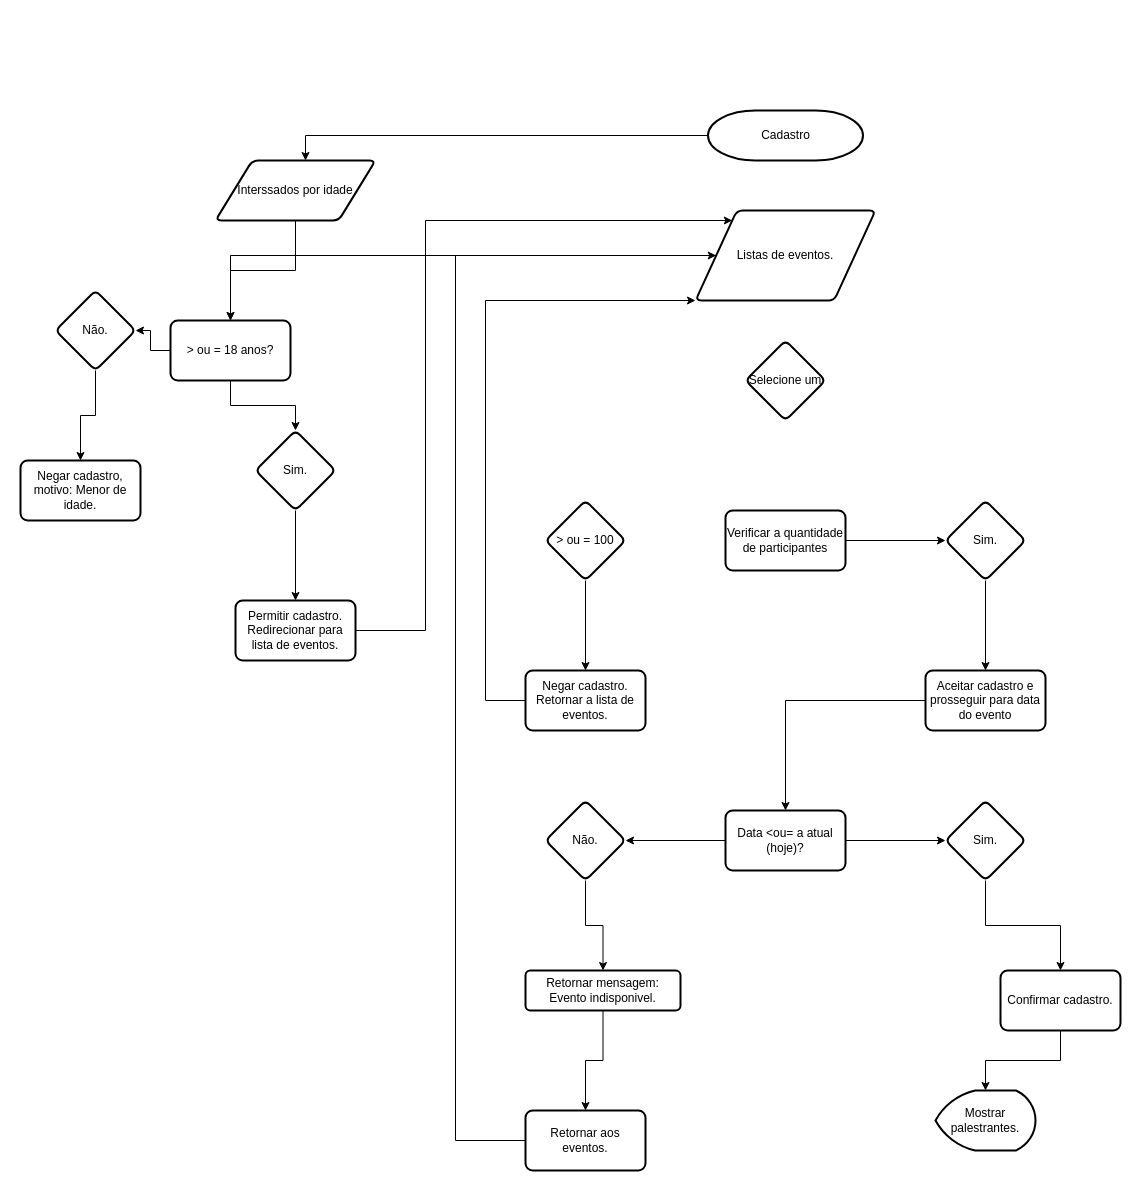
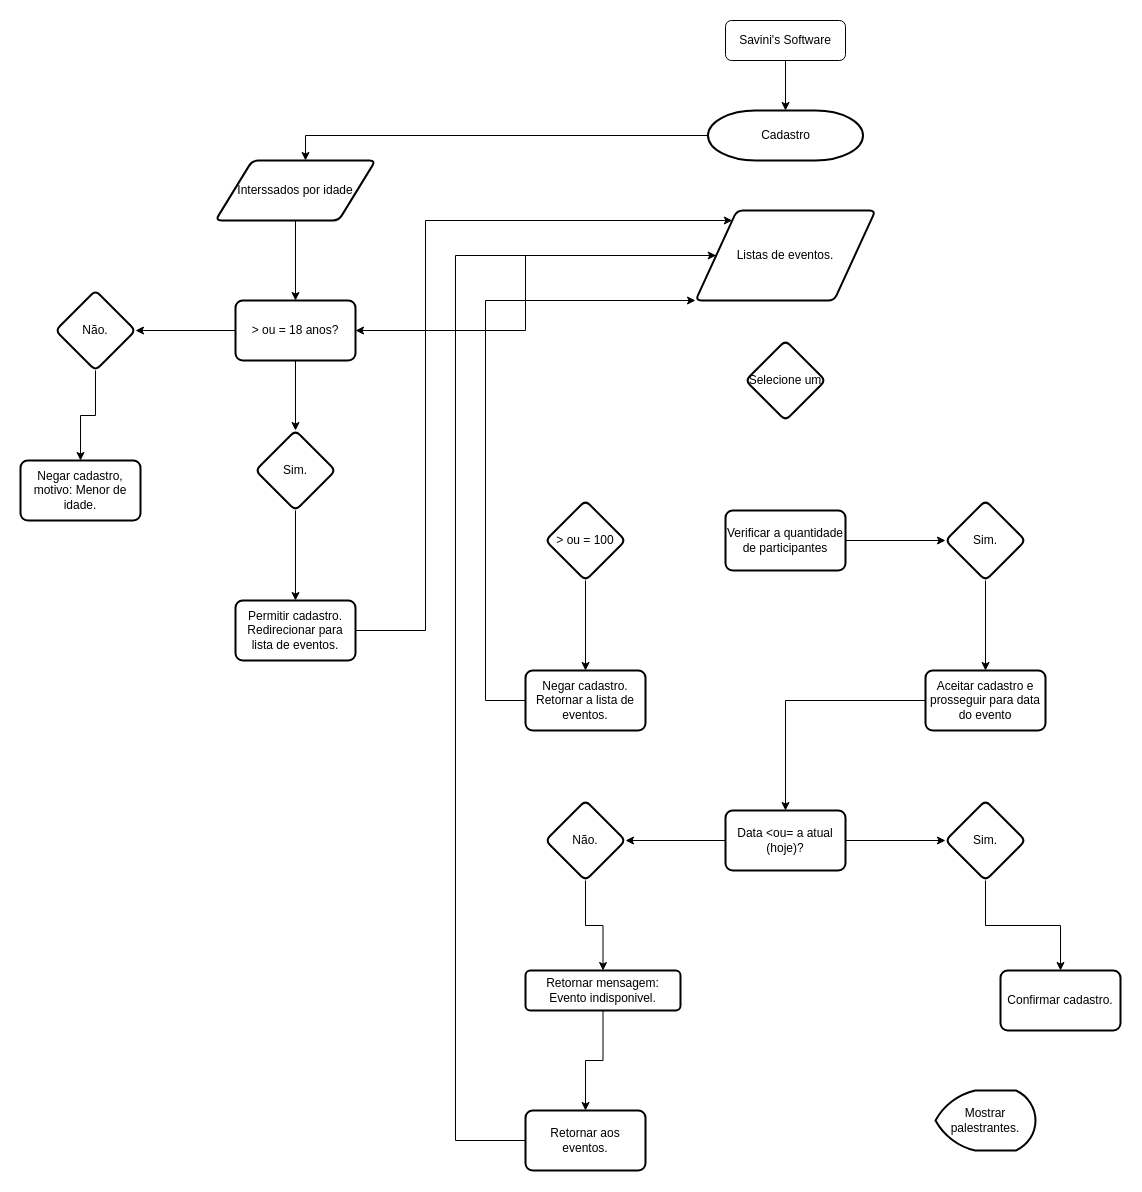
node "Savini's Software": added
edge "Savini's Software" -> "Cadastro": added
node "> ou = 18 anos?": moved (231, 351) -> (296, 331)
edge "Confirmar cadastro." -> "Mostrar palestrantes.": removed
